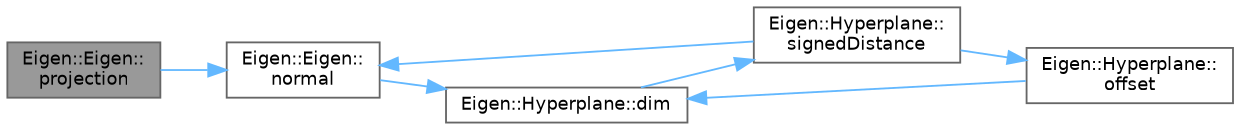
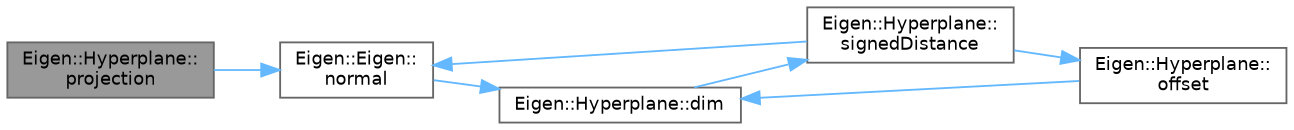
node "Eigen::Eigen:: projection": label "Eigen::Eigen:: projection" -> "Eigen::Hyperplane:: projection"
